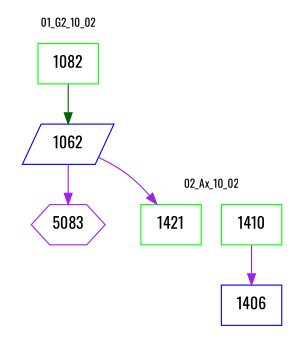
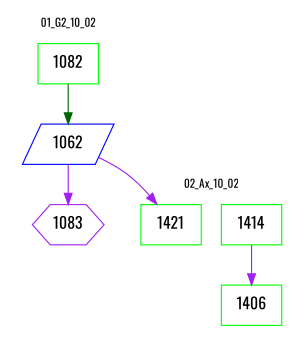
node "5083": label "5083" -> "1083"
node "1410": label "1410" -> "1414"
node "1406": color blue -> green
